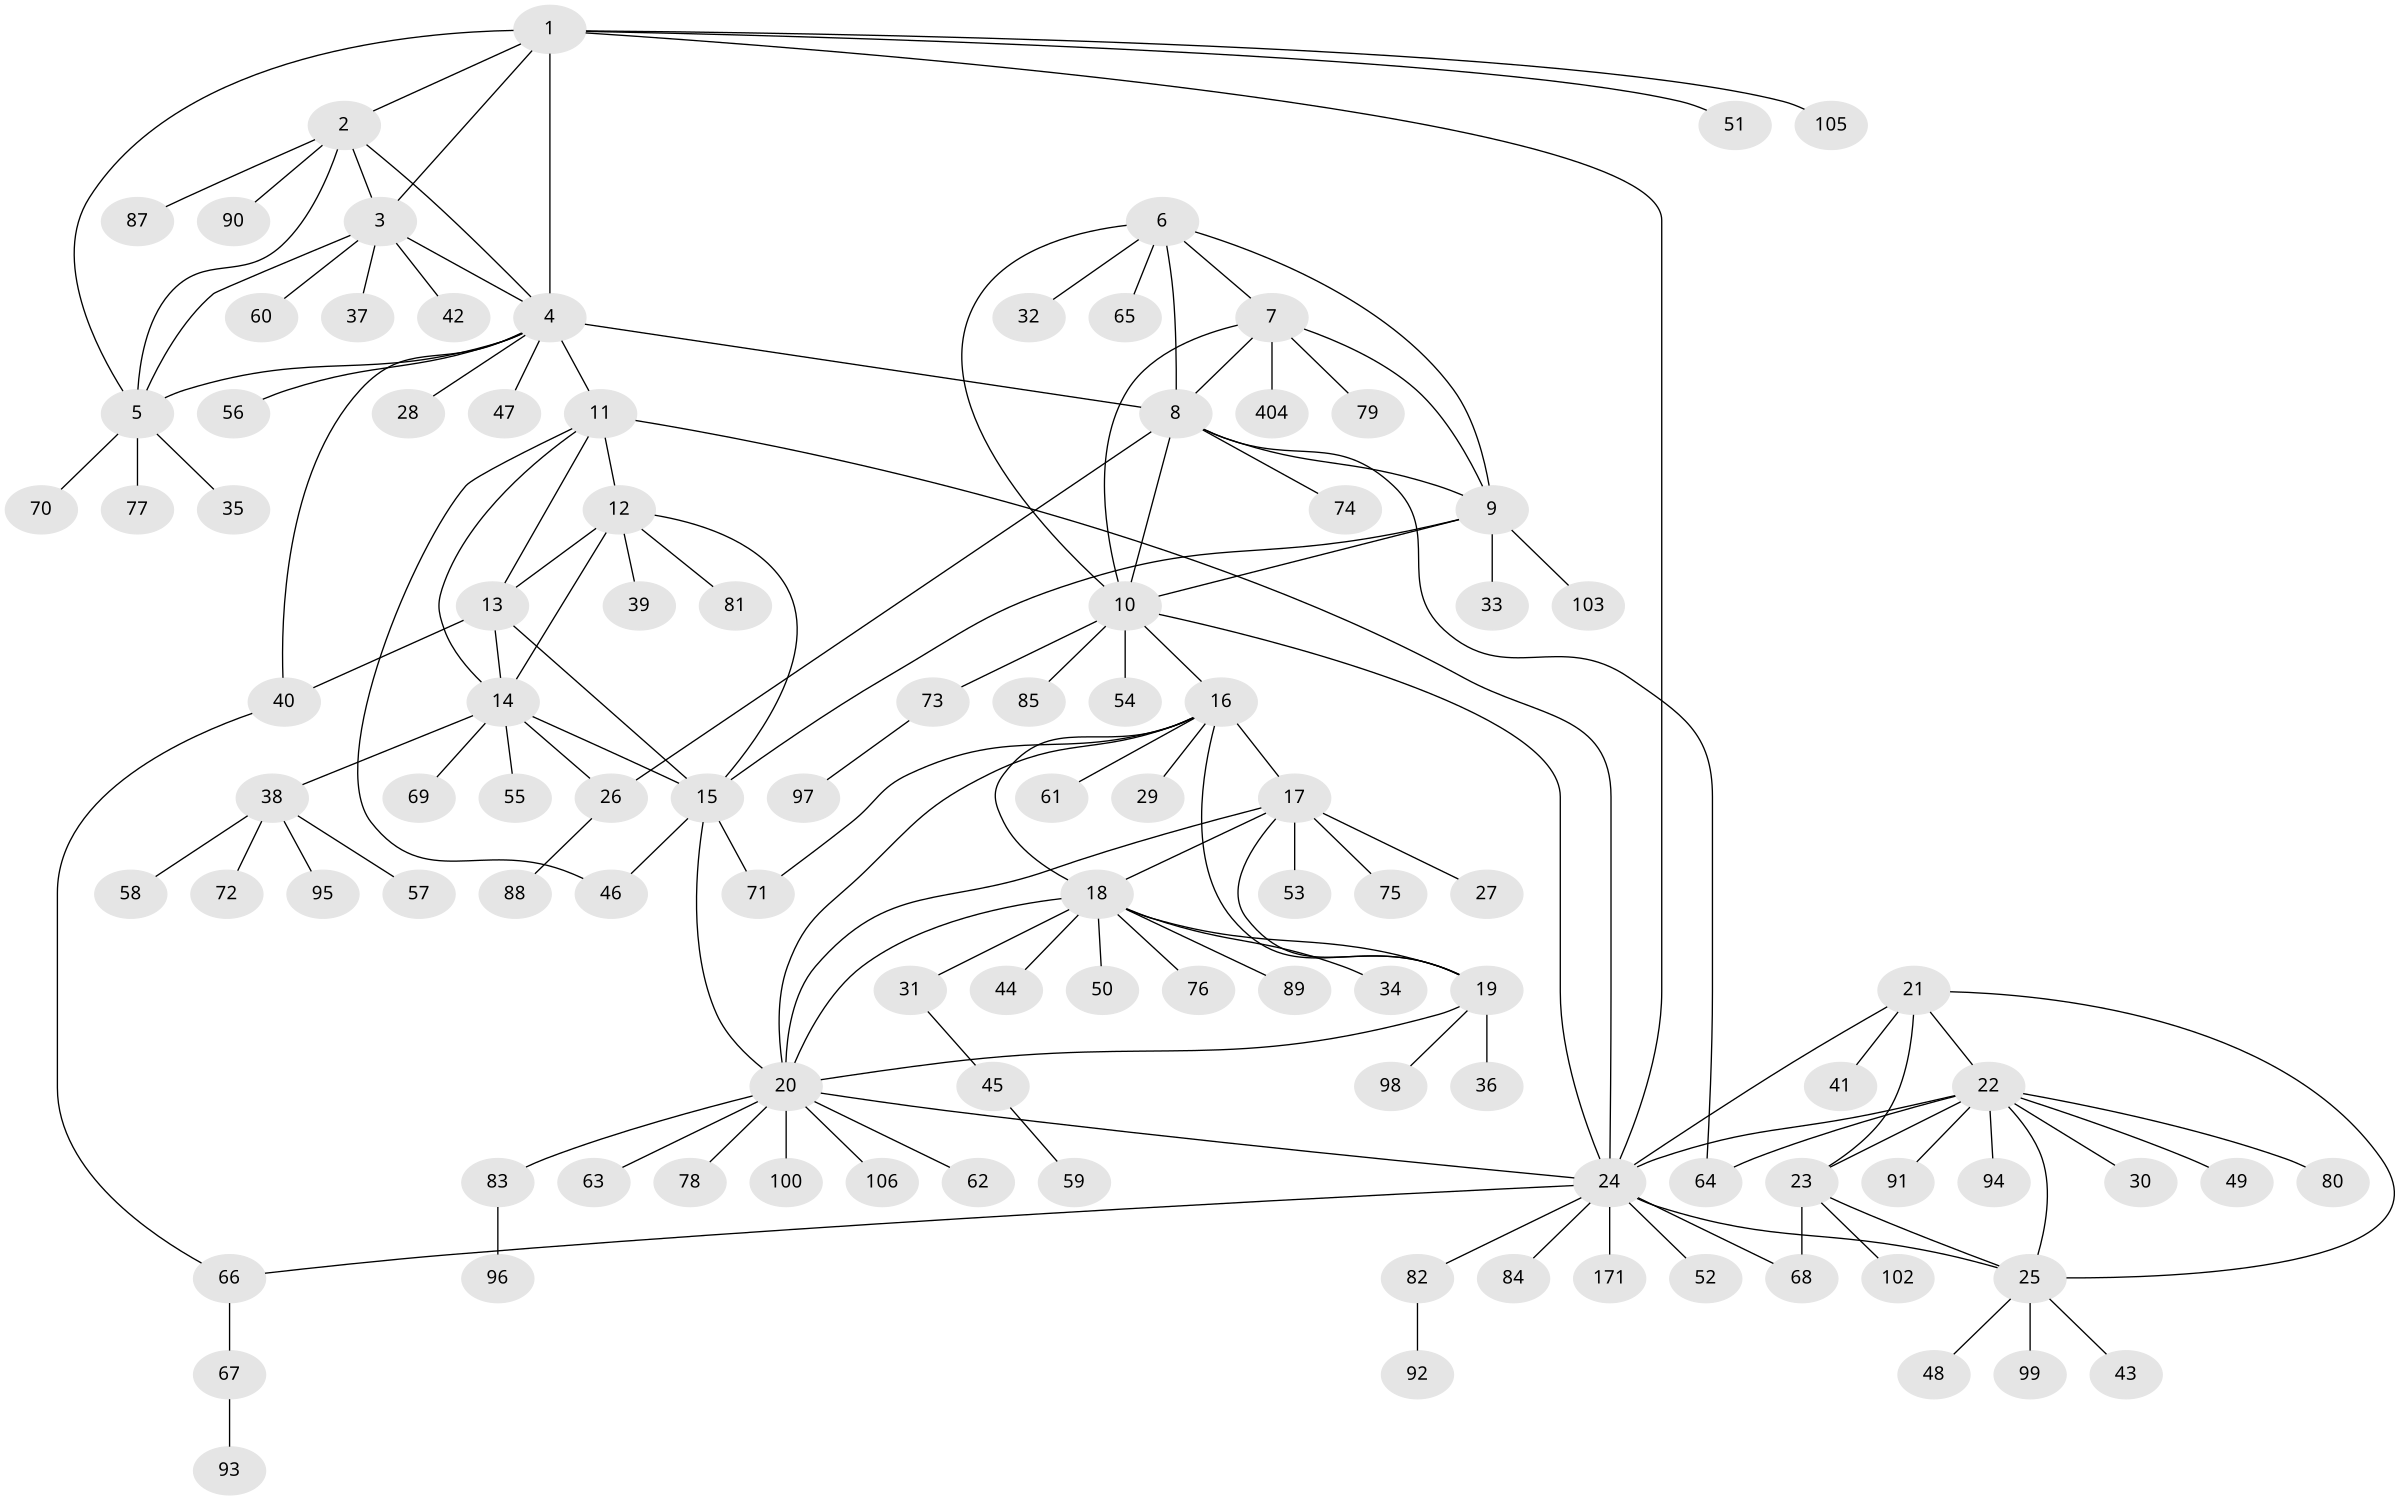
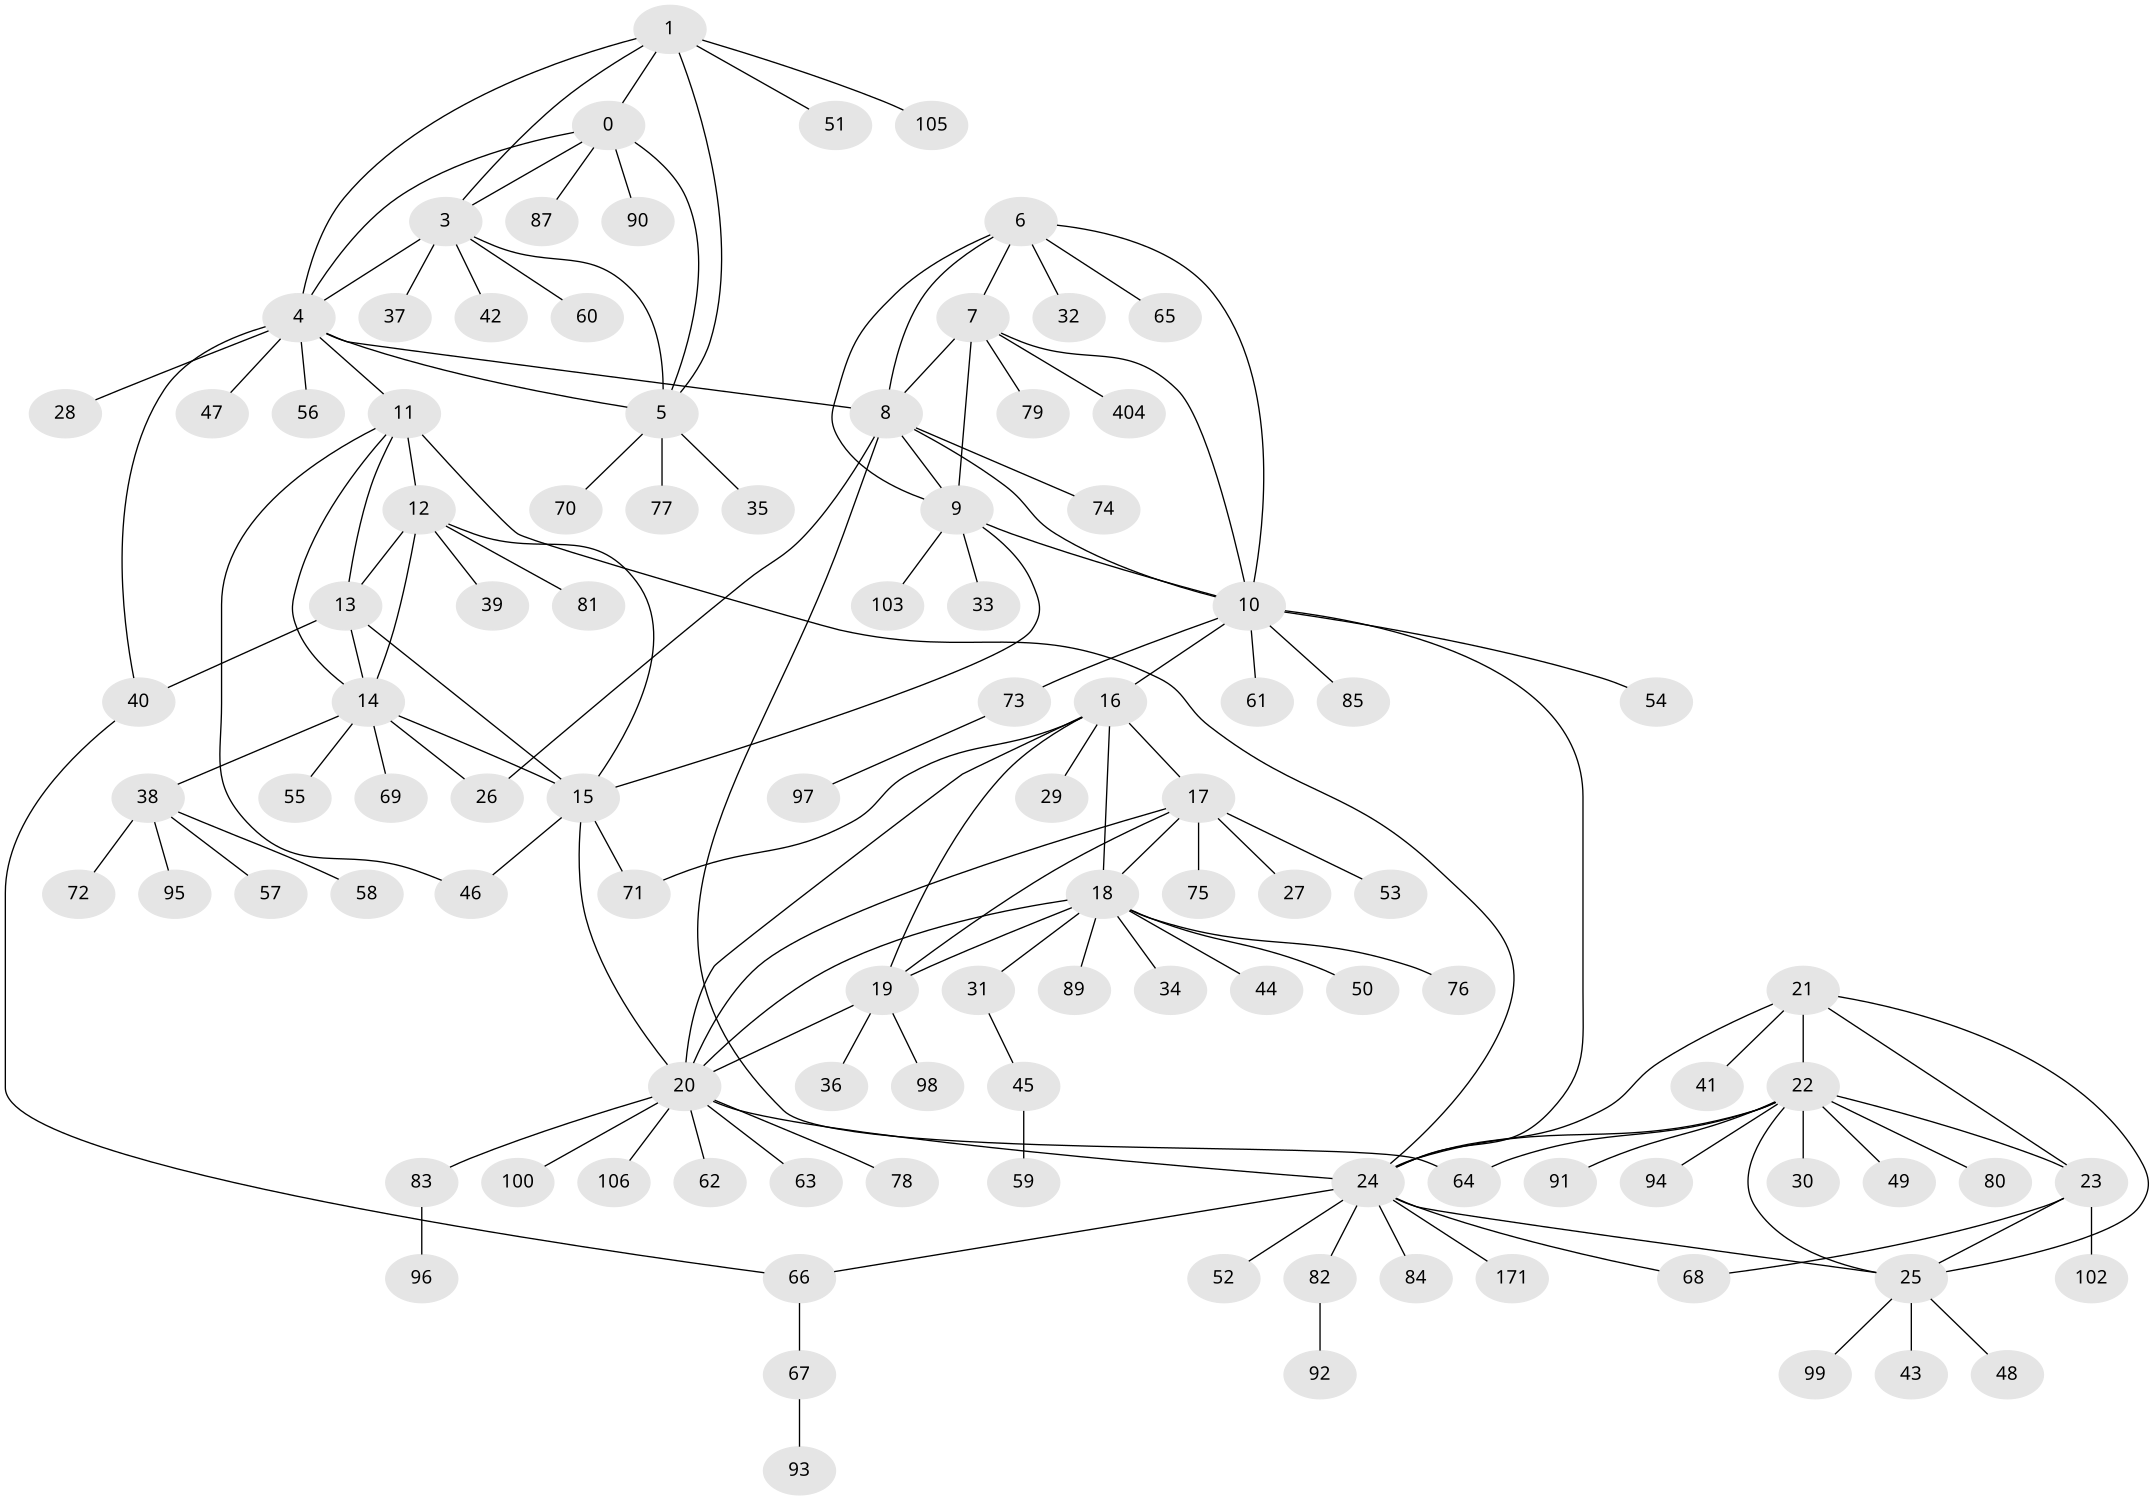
node "2": label "2" -> "0"
edge "1" -- "24": removed
edge "16" -- "61": now "10" -- "61"
node "88": removed
